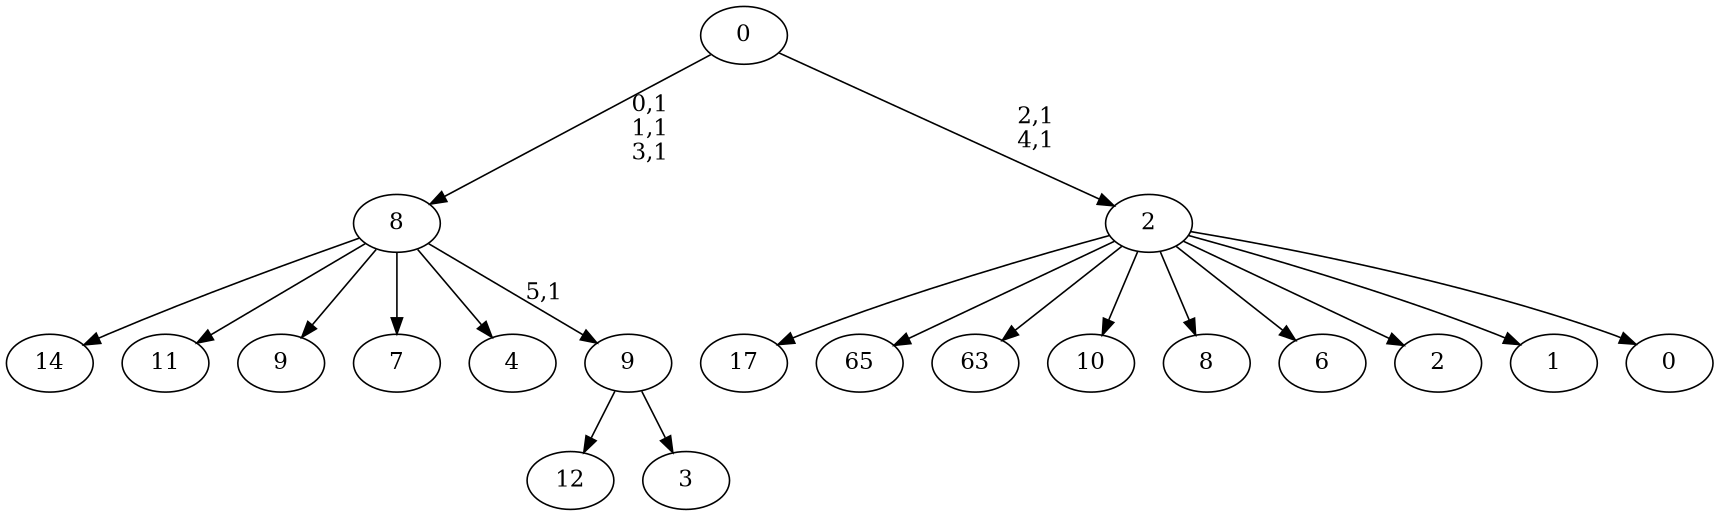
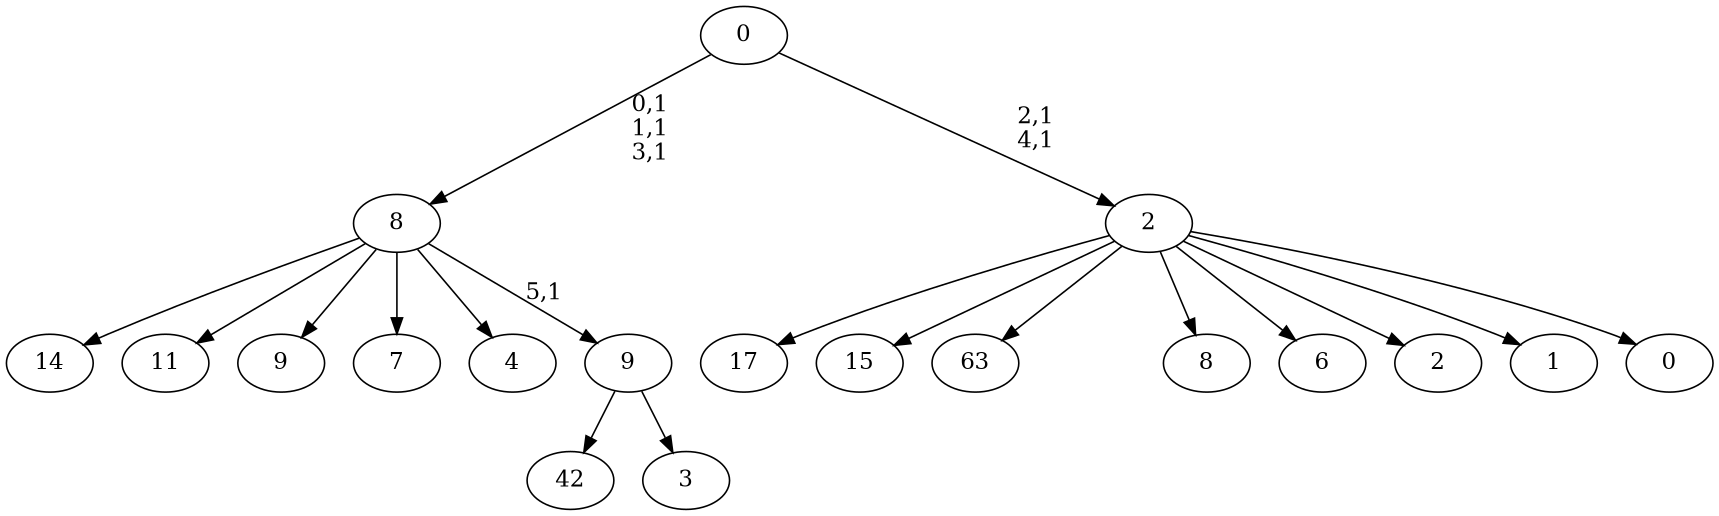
node "65": label "65" -> "15"
node "10": removed
node "12": label "12" -> "42"
